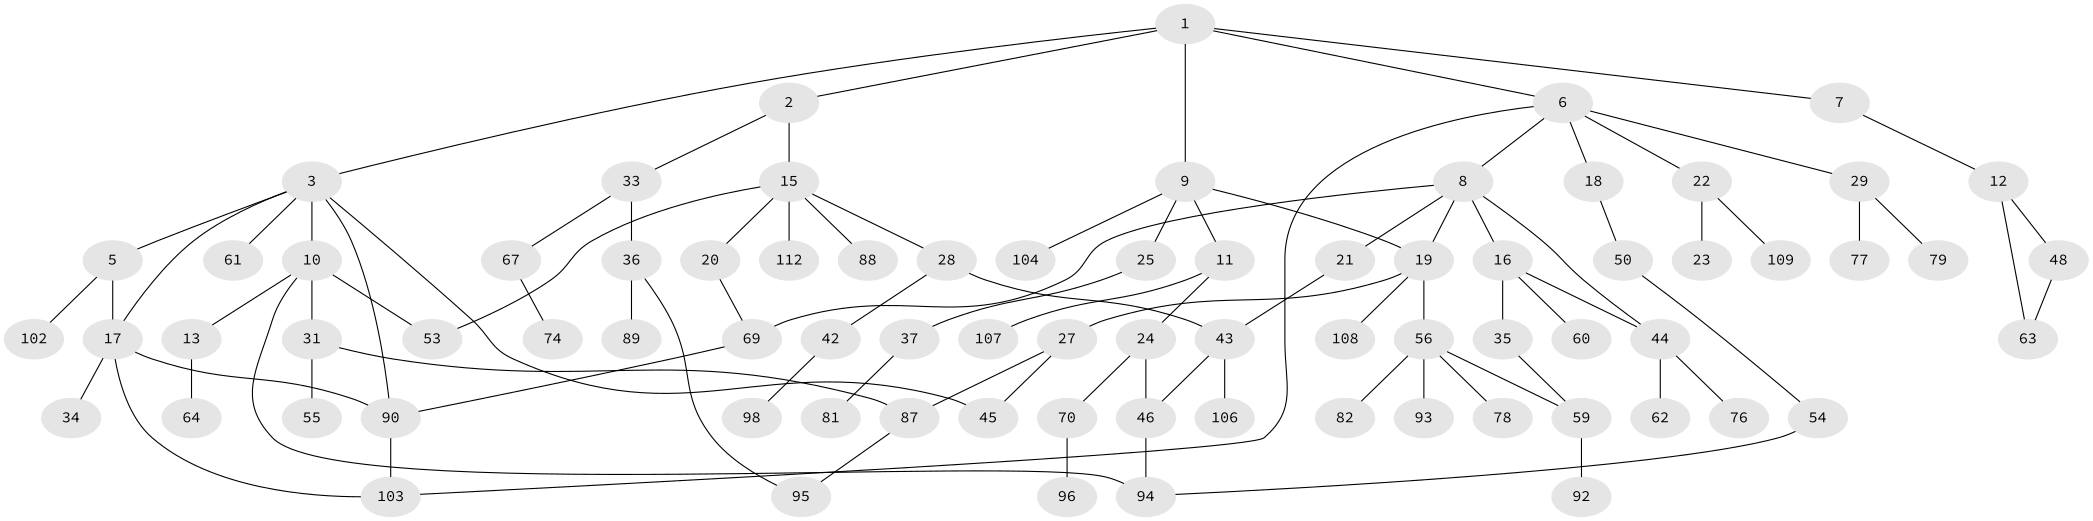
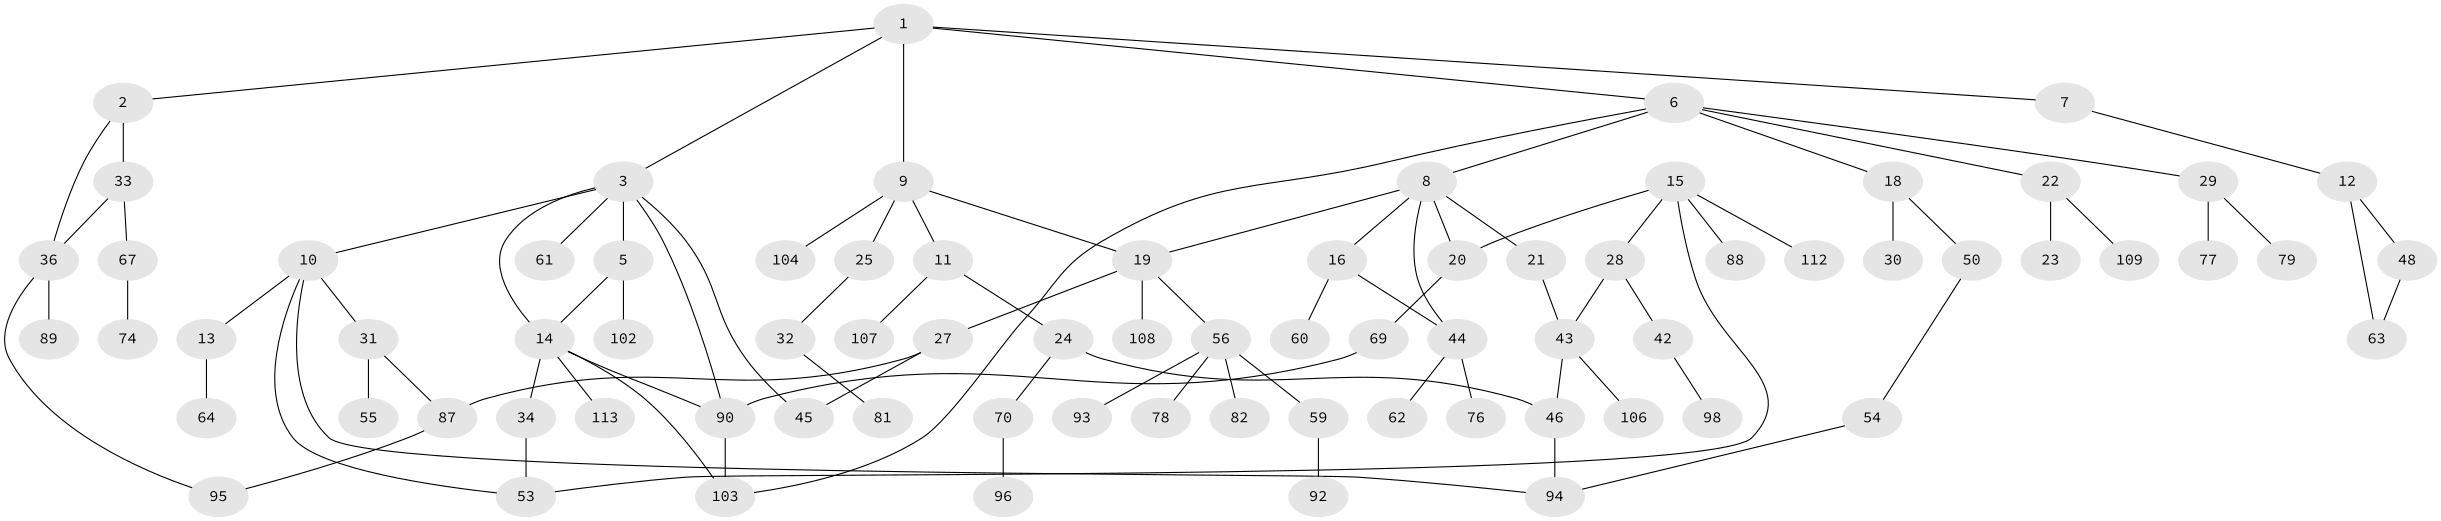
edge "2" -- "15": now "2" -- "36"
edge "8" -- "69": now "8" -- "20"
node "30": added
node "17": label "17" -> "14"
node "37": label "37" -> "32"
node "35": removed
node "113": added
edge "34" -- "53": added
